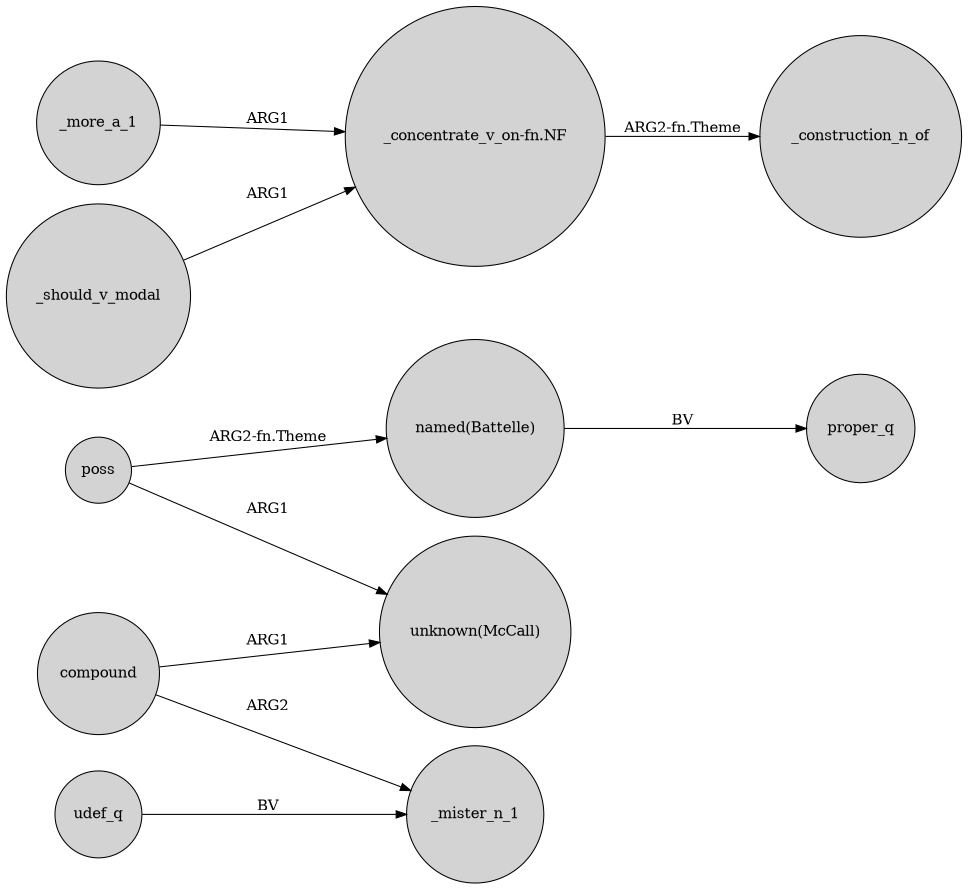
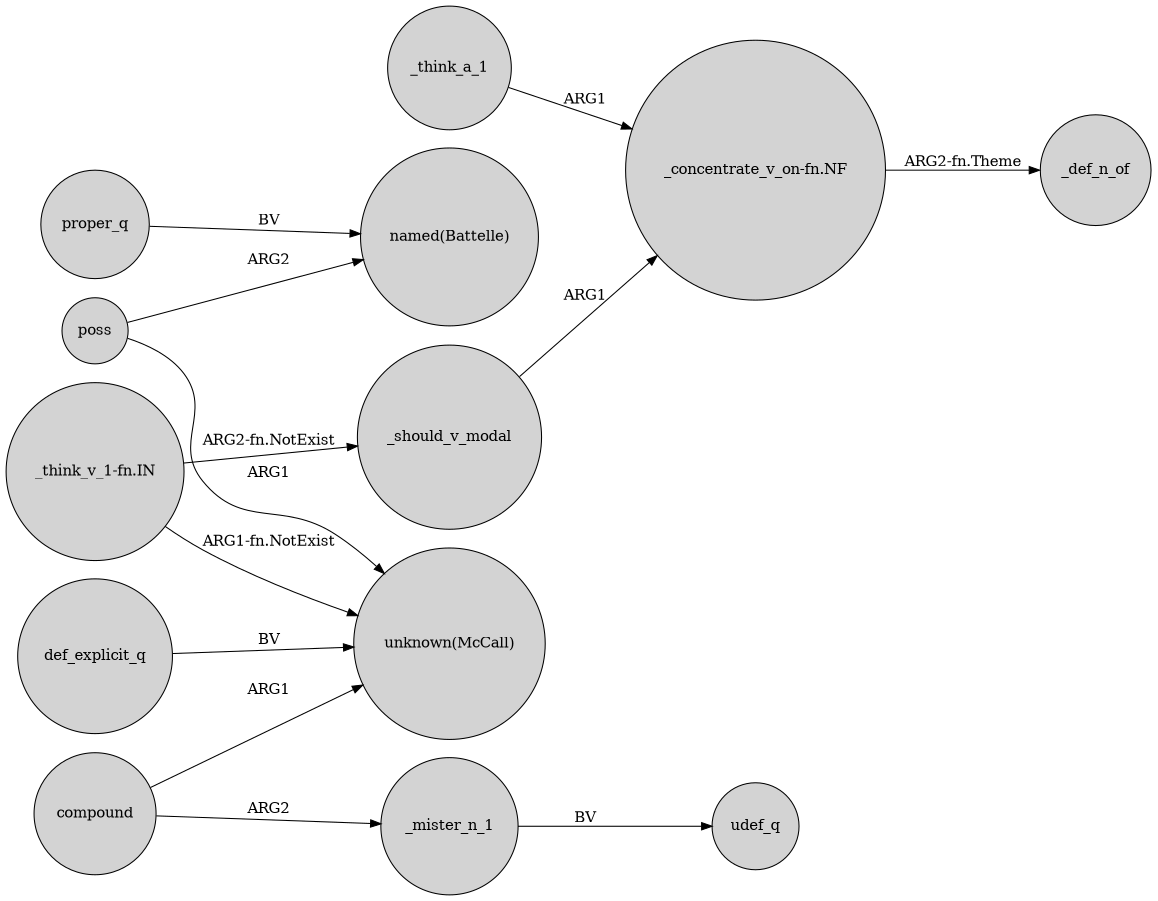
node "_more_a_1": label "_more_a_1" -> "_think_a_1"
node "_construction_n_of": label "_construction_n_of" -> "_def_n_of"
edge "named(Battelle)" -> "proper_q": reversed
edge "poss" -> "named(Battelle)": label "ARG2-fn.Theme" -> "ARG2"
node "_think_v_1-fn.IN": added
node "def_explicit_q": added
edge "udef_q" -> "_mister_n_1": reversed
